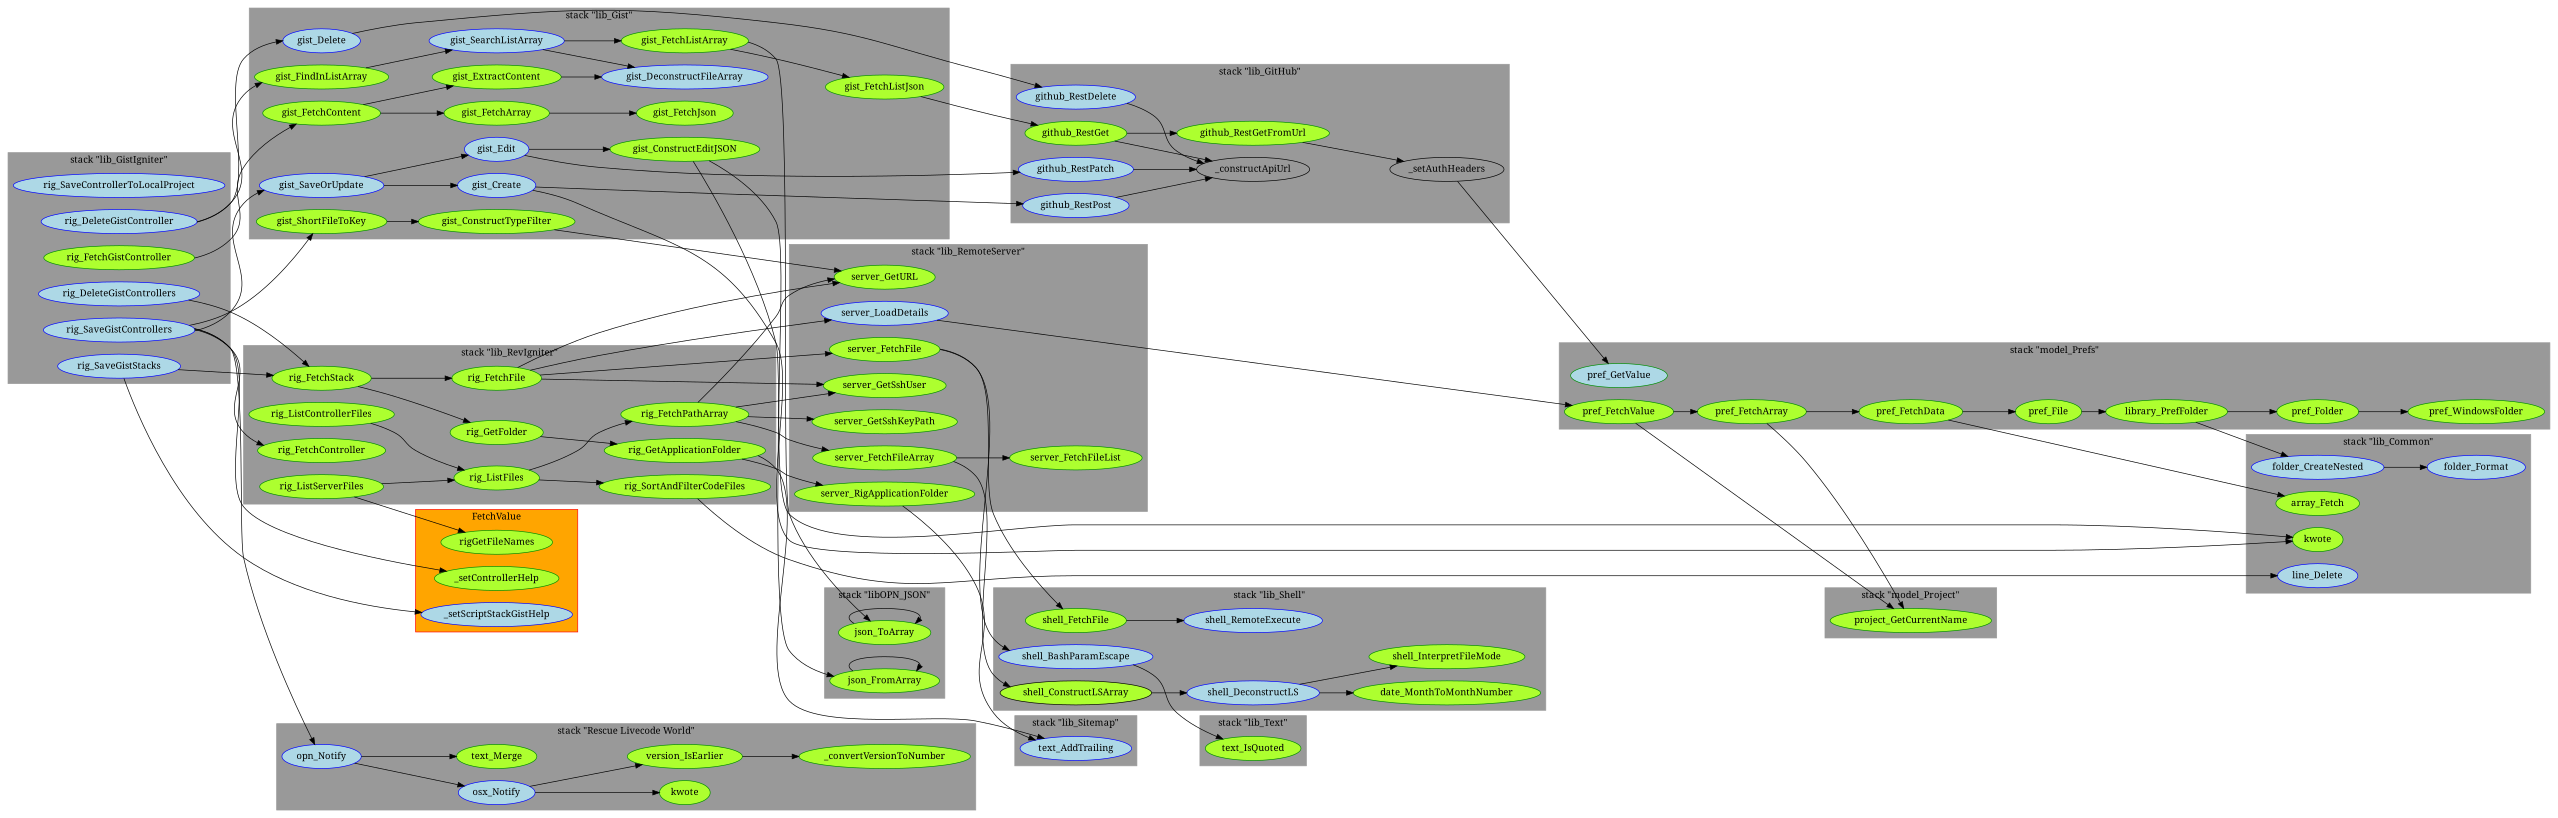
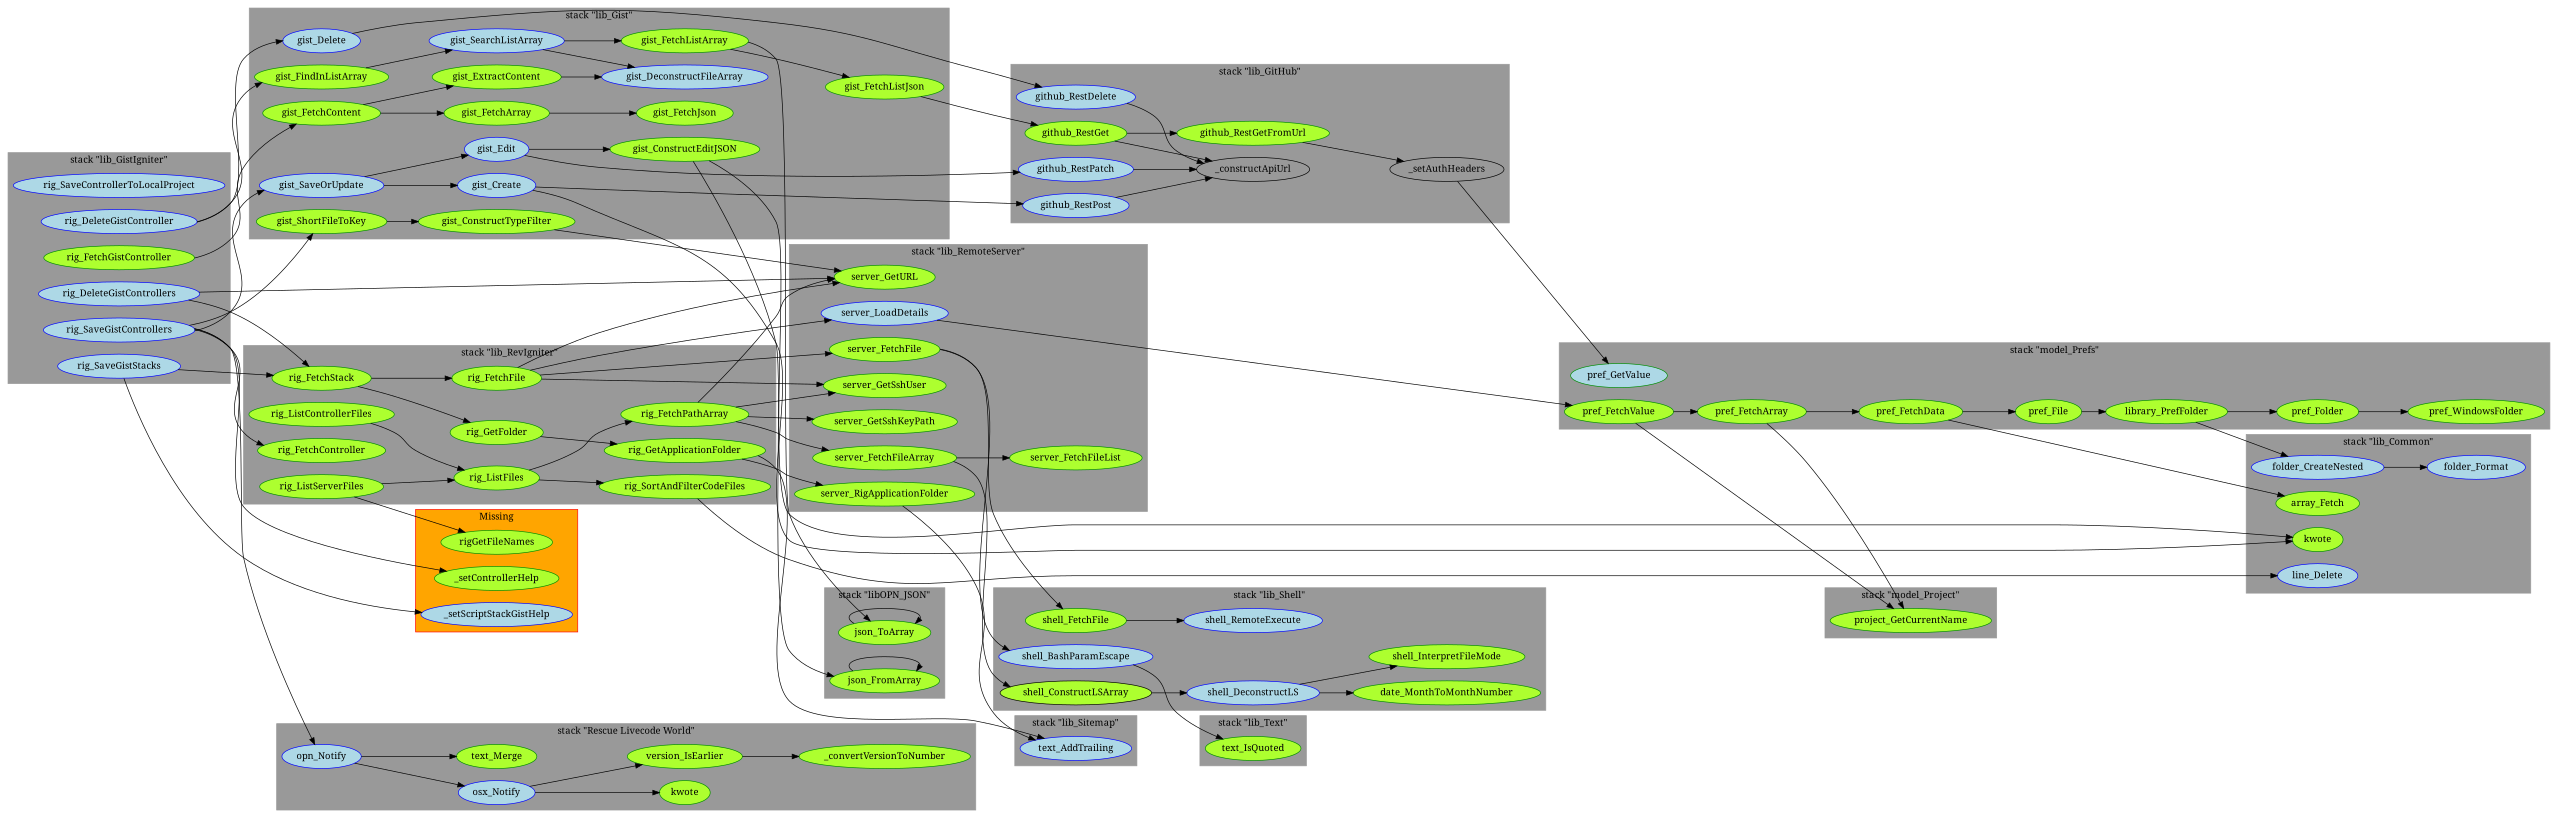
edge "rig_DeleteGistControllers" -> "server_GetURL": added
cluster "FetchValue": label "FetchValue" -> "Missing"
